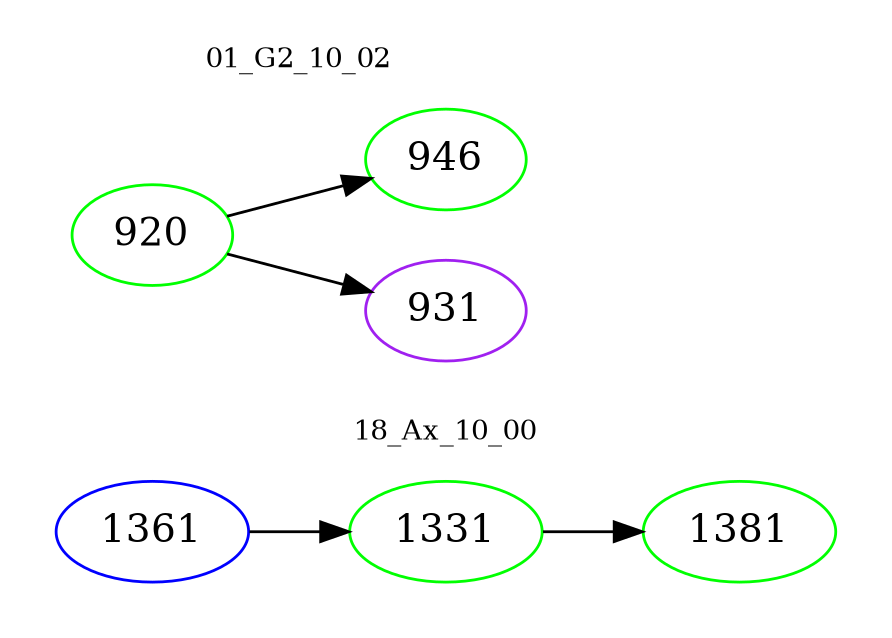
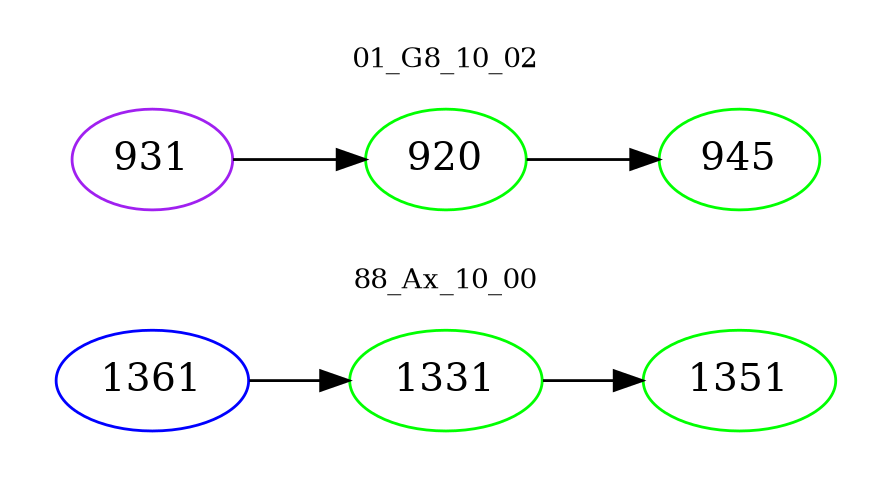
cluster "01_G2_10_02": label "01_G2_10_02" -> "01_G8_10_02"
node "946": label "946" -> "945"
edge "920" -> "931": reversed
cluster "18_Ax_10_00": label "18_Ax_10_00" -> "88_Ax_10_00"
node "1381": label "1381" -> "1351"
